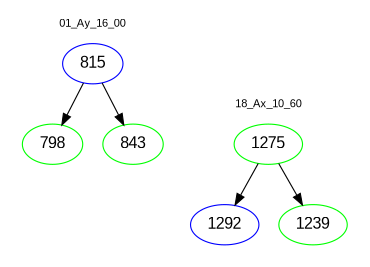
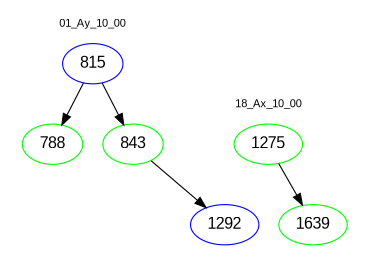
cluster "01_Ay_16_00": label "01_Ay_16_00" -> "01_Ay_10_00"
cluster "18_Ax_10_60": label "18_Ax_10_60" -> "18_Ax_10_00"
node "798": label "798" -> "788"
edge "1275" -> "1292": now "843" -> "1292"
node "1239": label "1239" -> "1639"
